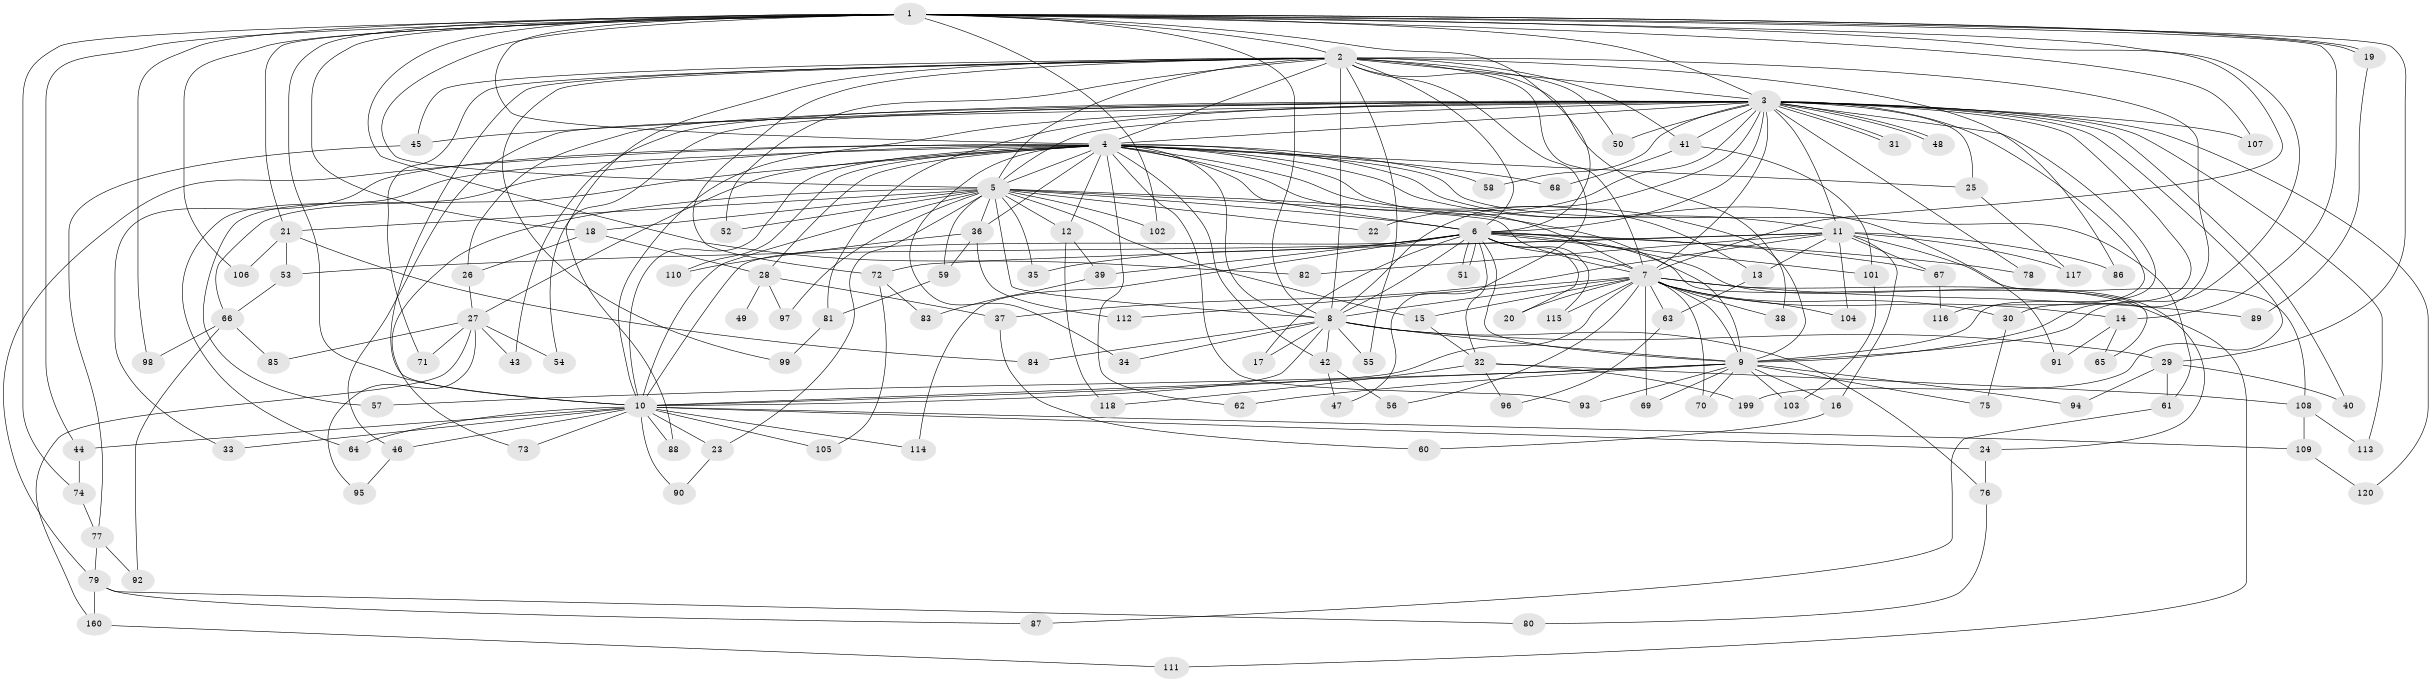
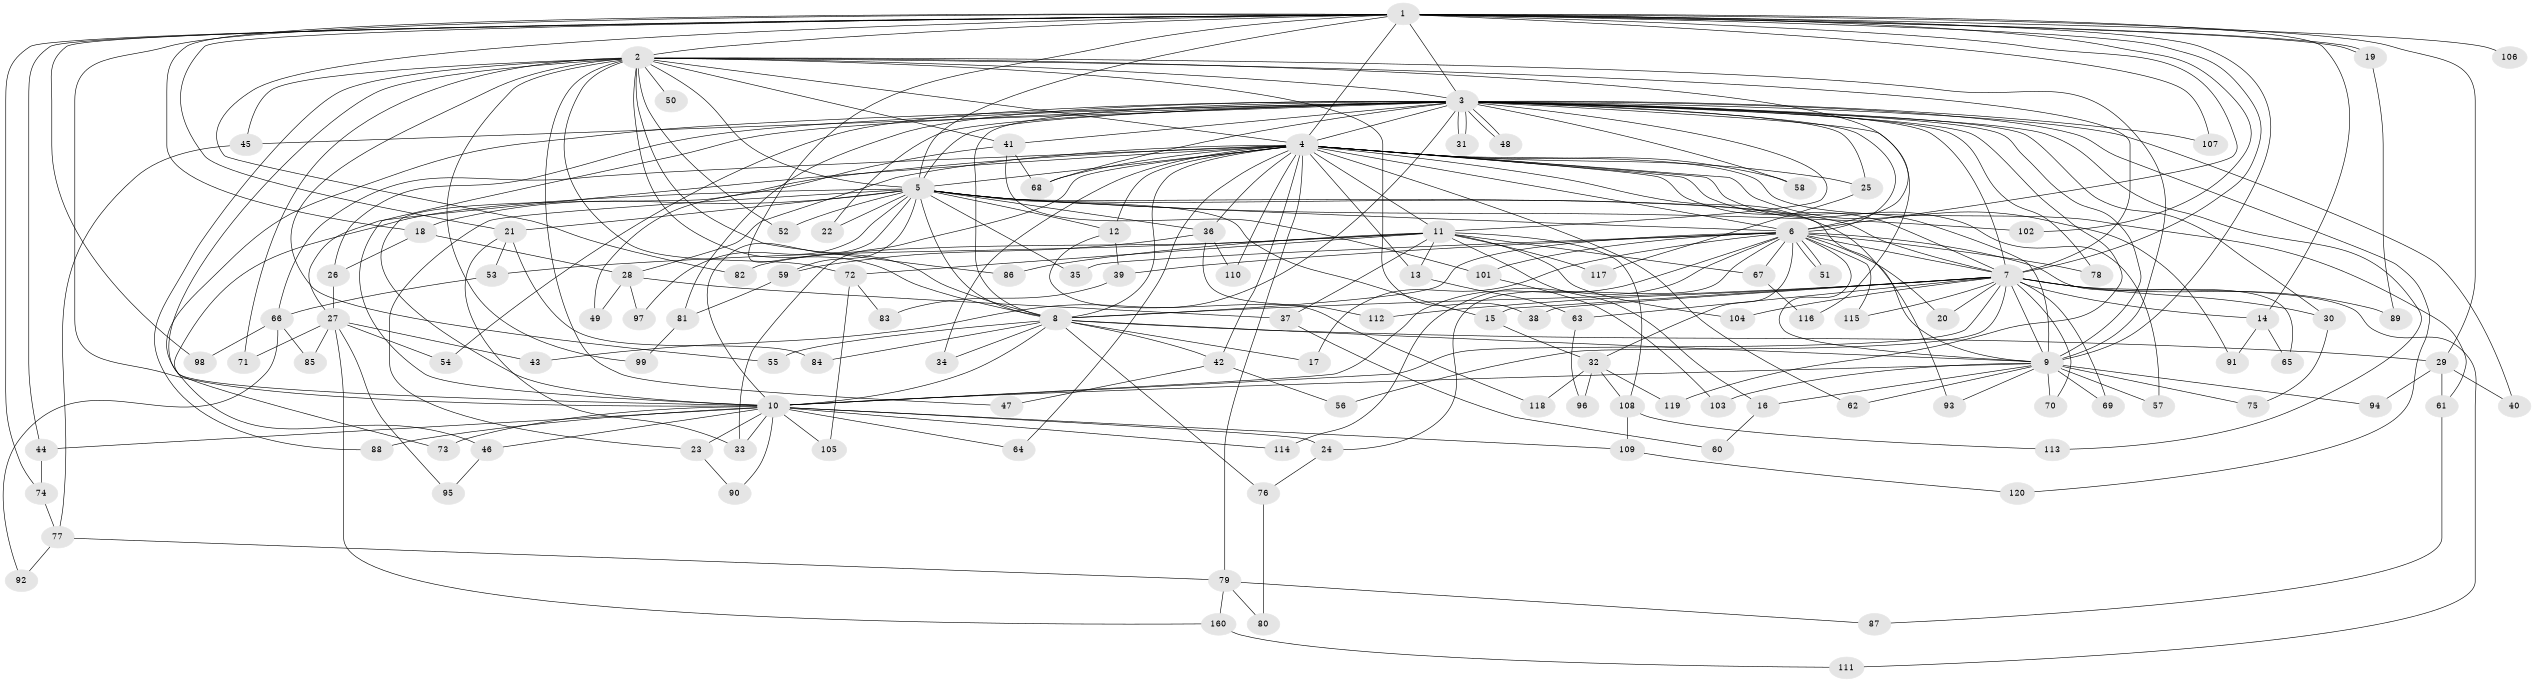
edge "3" -- "50": now "3" -- "68"
edge "41" -- "49": added
edge "21" -- "106": now "21" -- "33"
node "199": label "199" -> "119"
